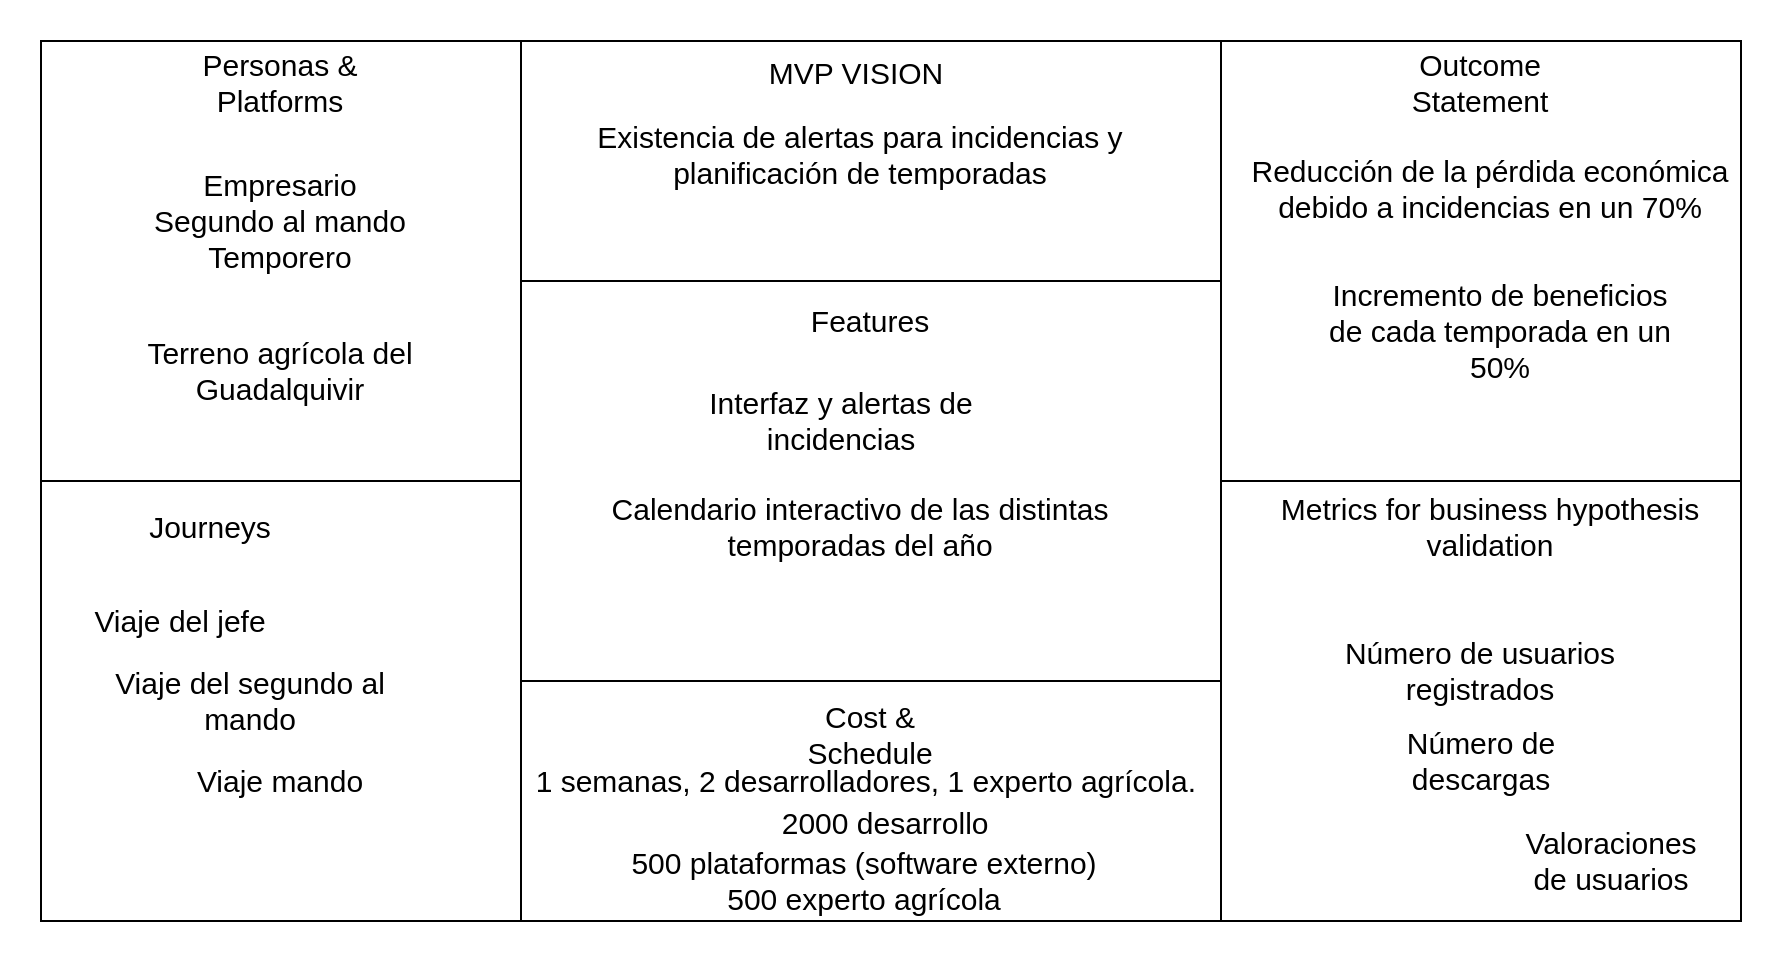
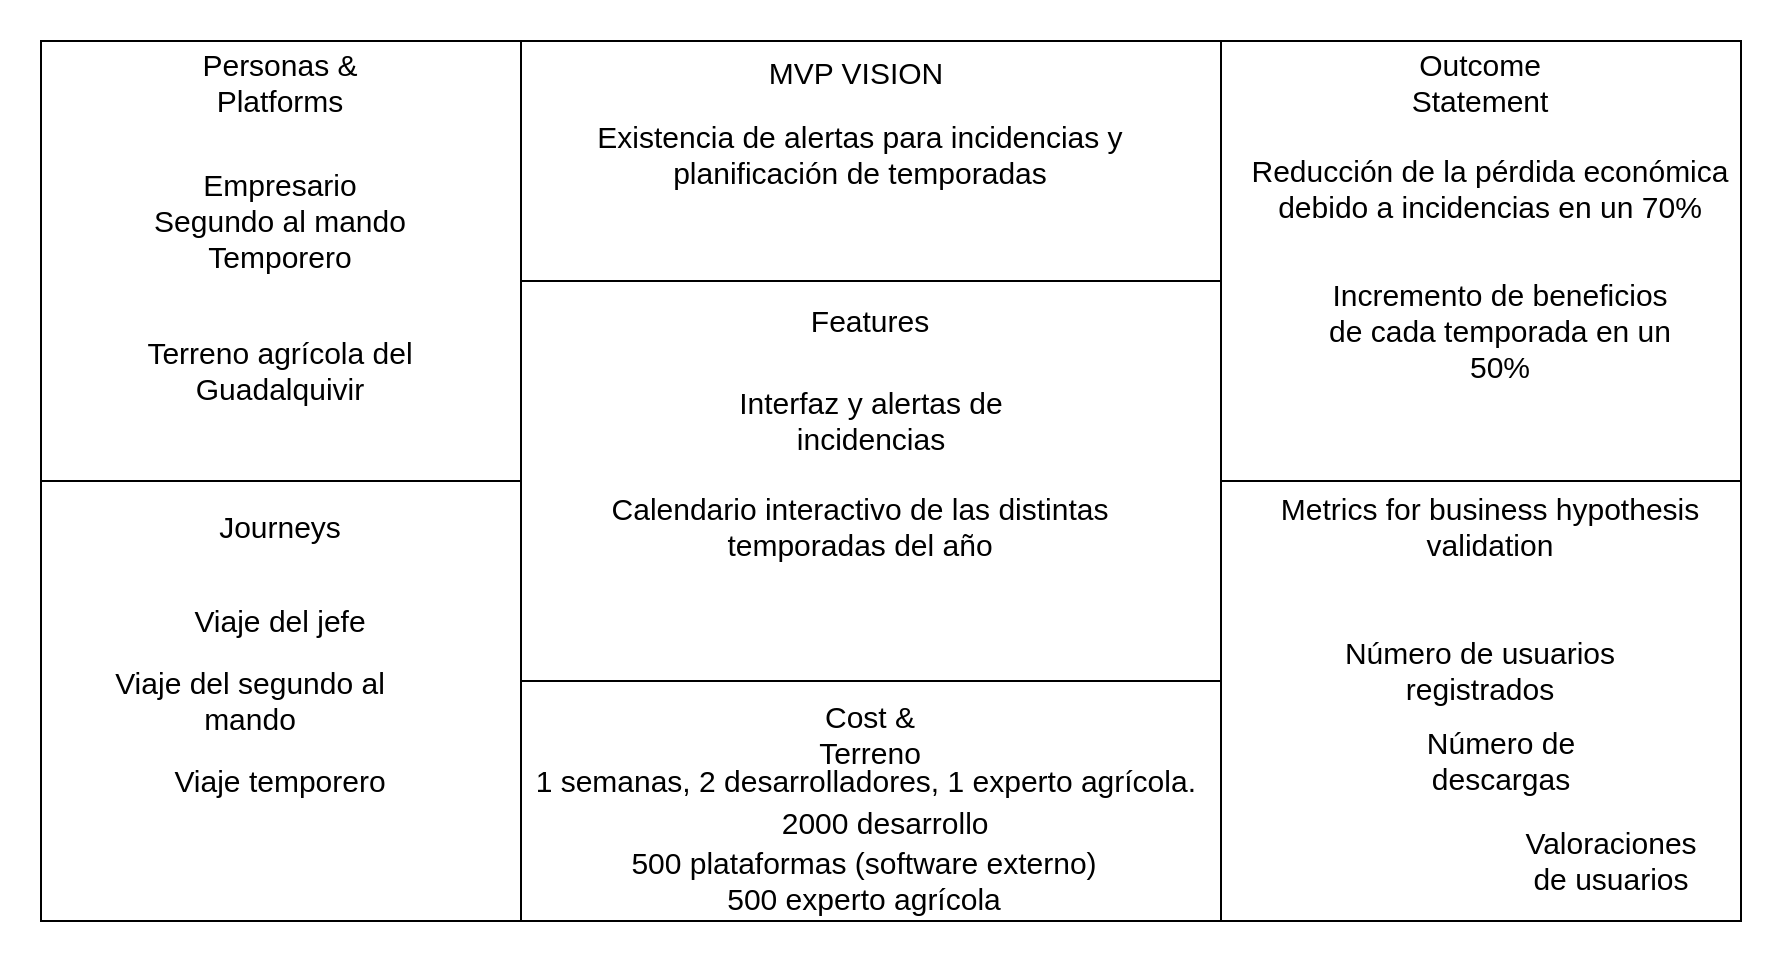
node "Interfaz y alertas de incidencias": moved (841, 421) -> (871, 421)
node "Journeys": moved (211, 527) -> (281, 527)
node "Viaje del jefe": moved (181, 621) -> (281, 621)
node "Cost & Schedule": label "Cost & Schedule" -> "Cost & Terreno"
node "Número de descargas": moved (1481, 761) -> (1501, 761)
node "Viaje mando": label "Viaje mando" -> "Viaje temporero"
